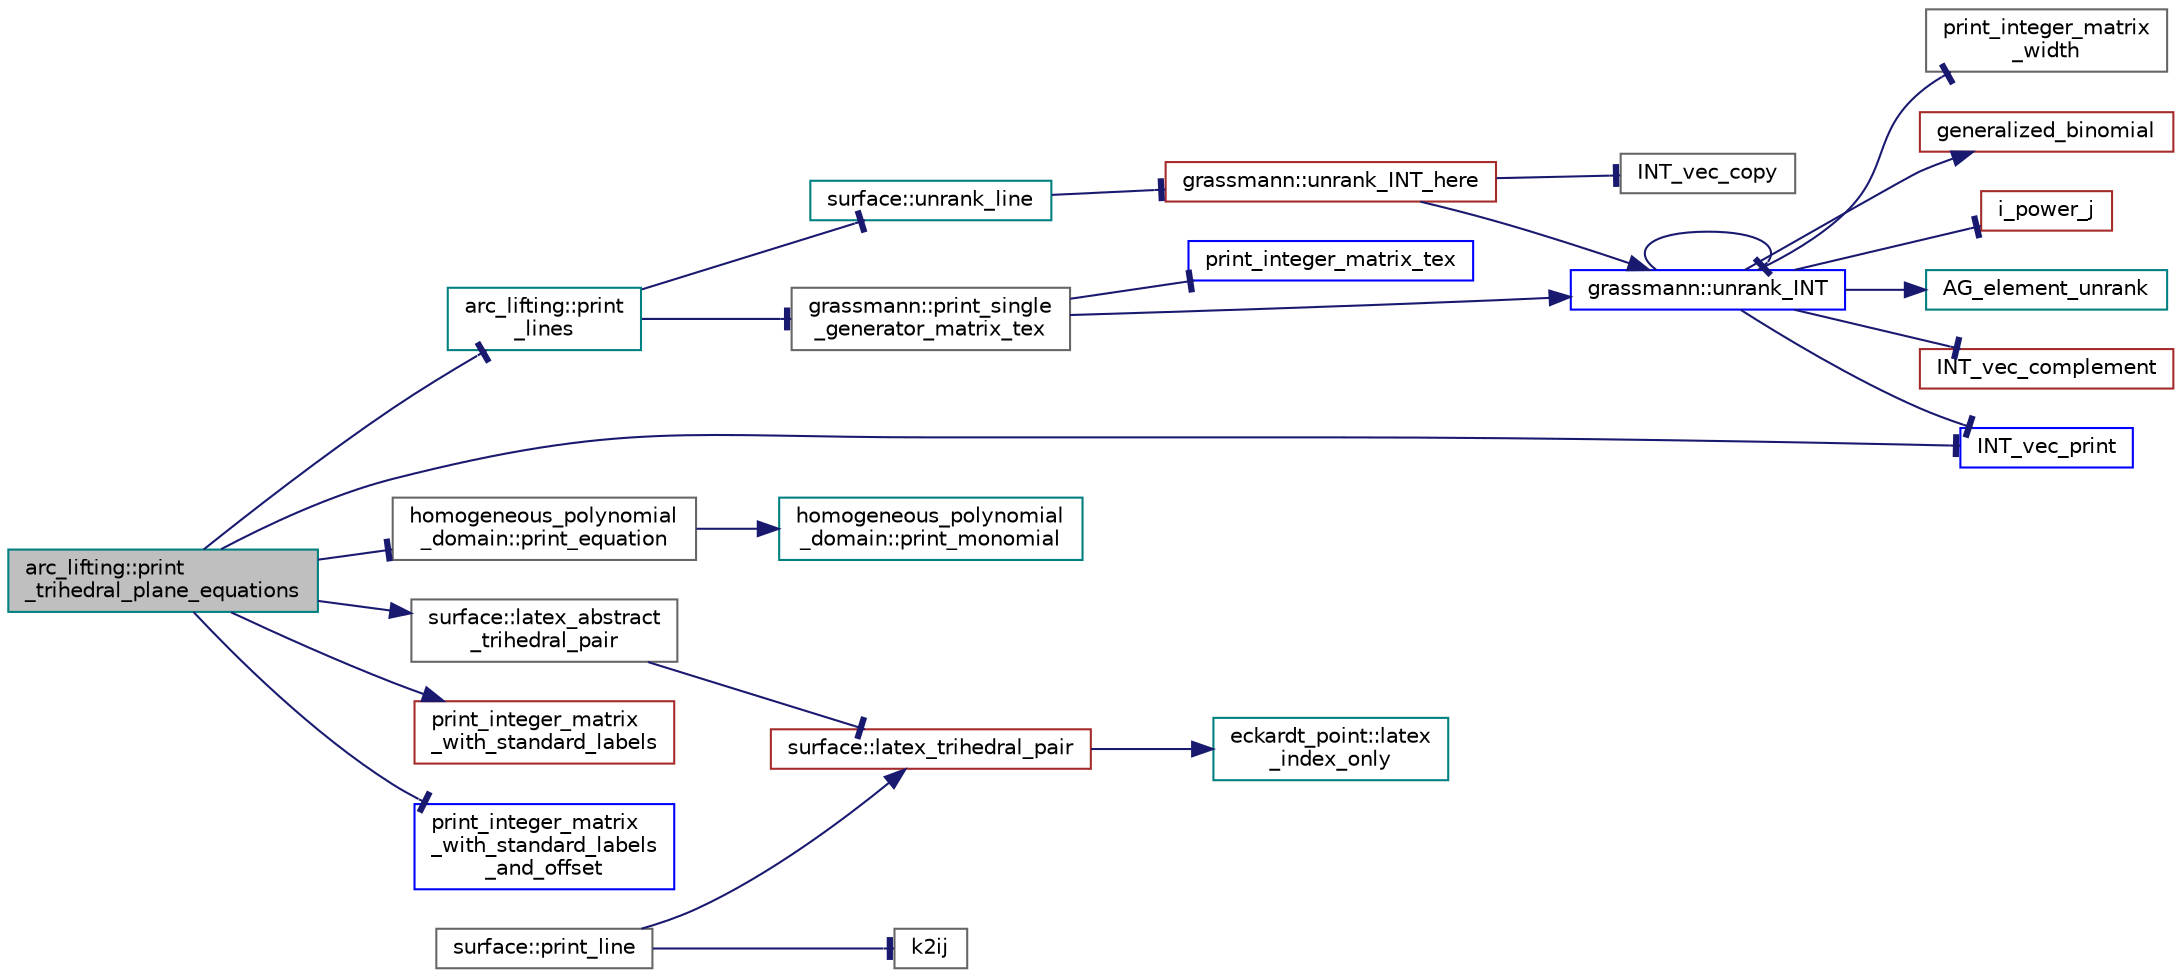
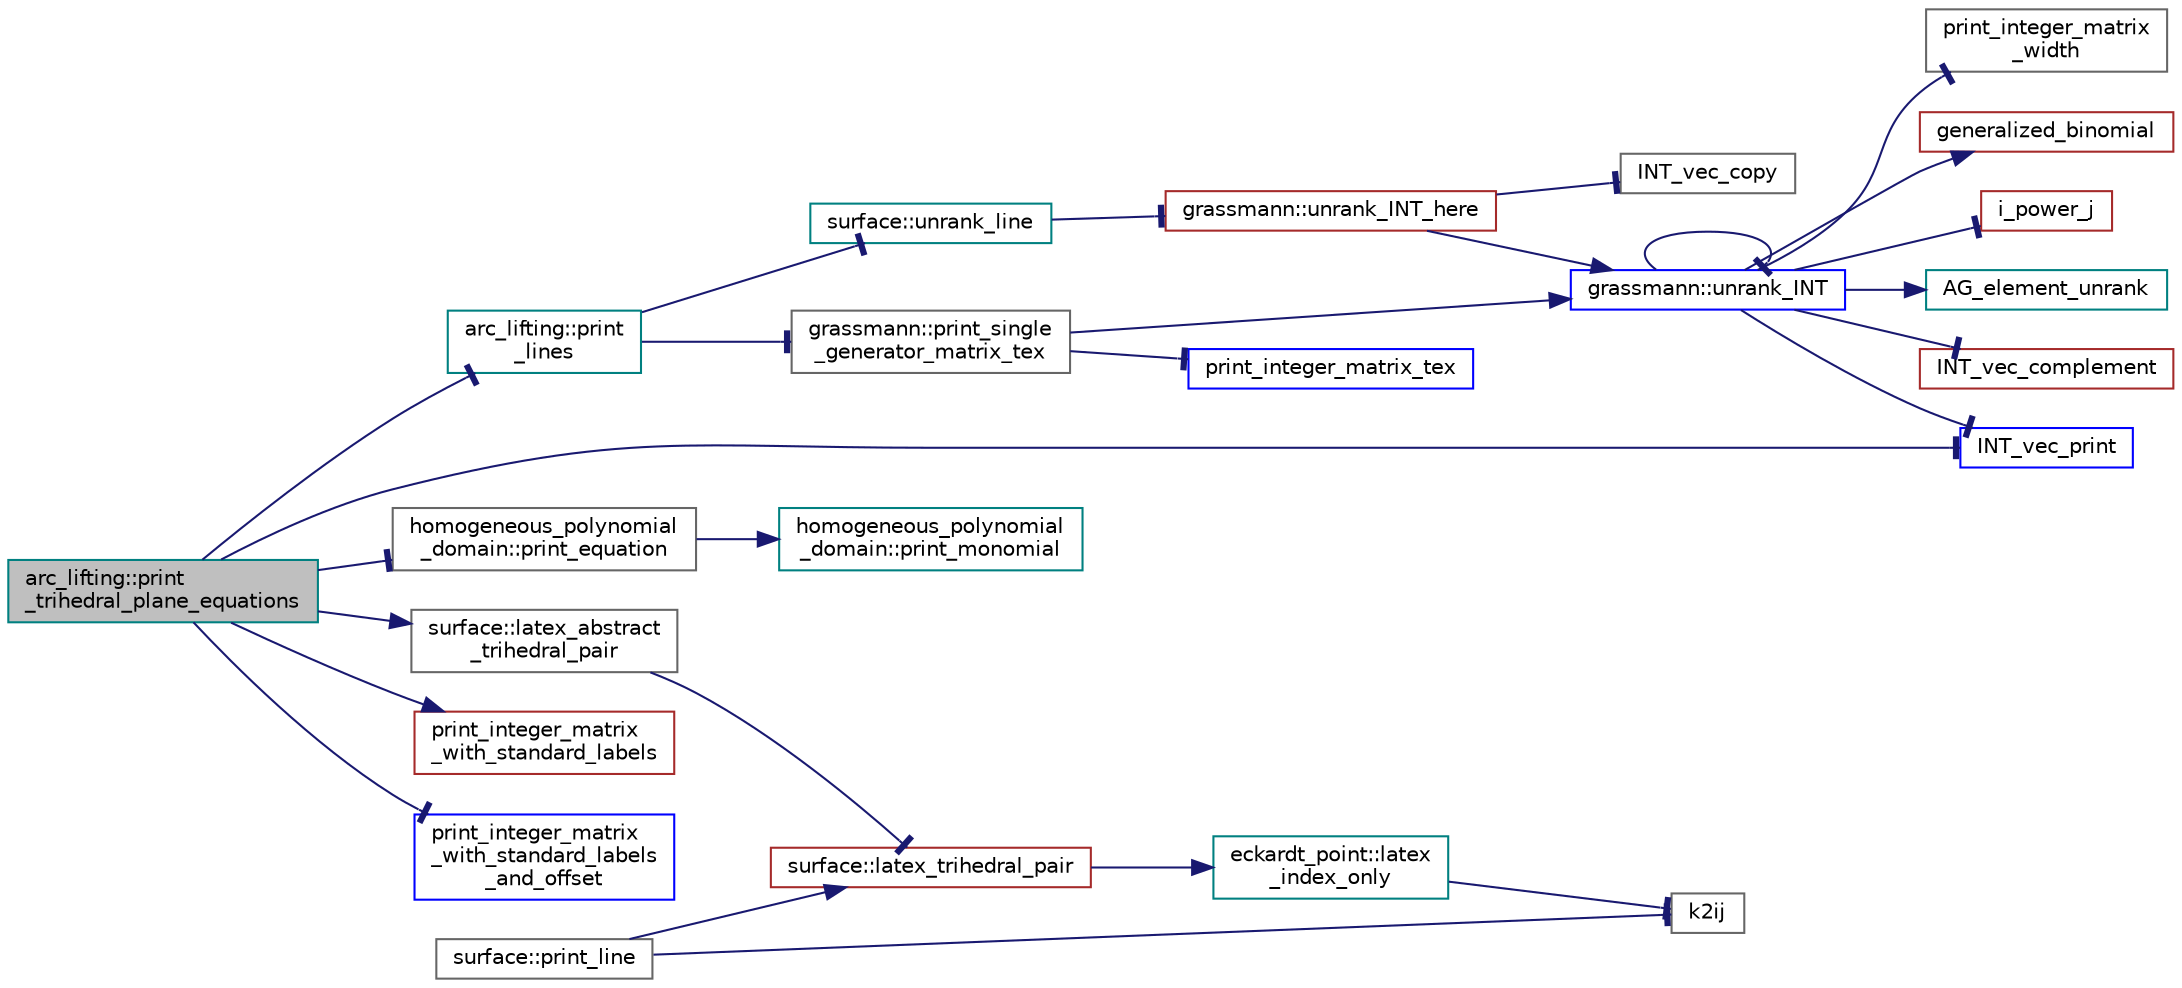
edge "eckardt_point::latex _index_only" -> "k2ij": added
